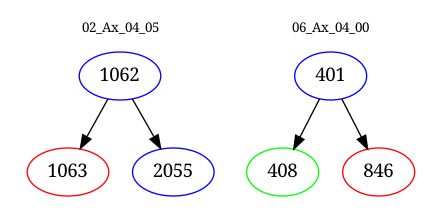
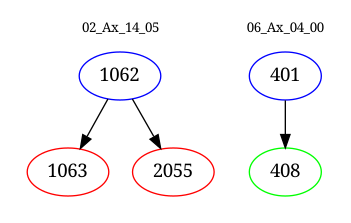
cluster "02_Ax_04_05": label "02_Ax_04_05" -> "02_Ax_14_05"
node "2055": color blue -> red
node "846": removed
